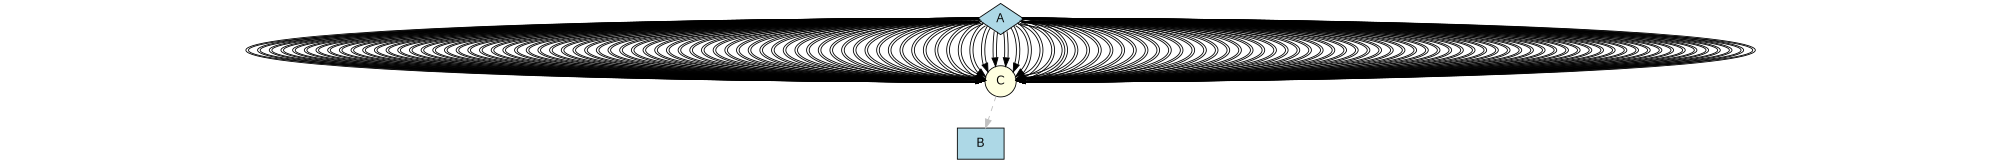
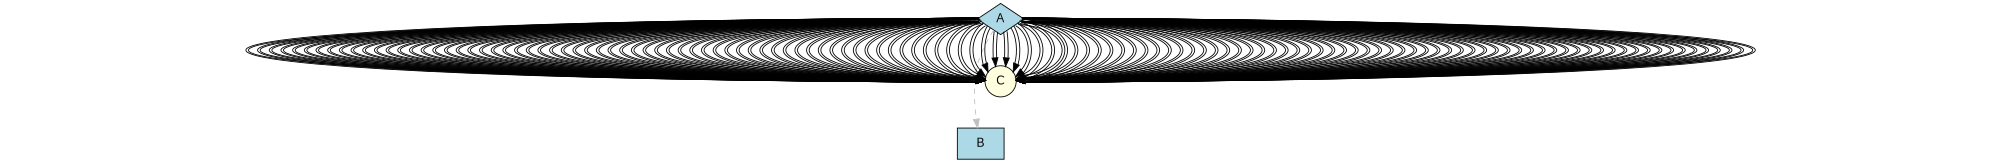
edge "C" -> "B": now "A" -> "B"
